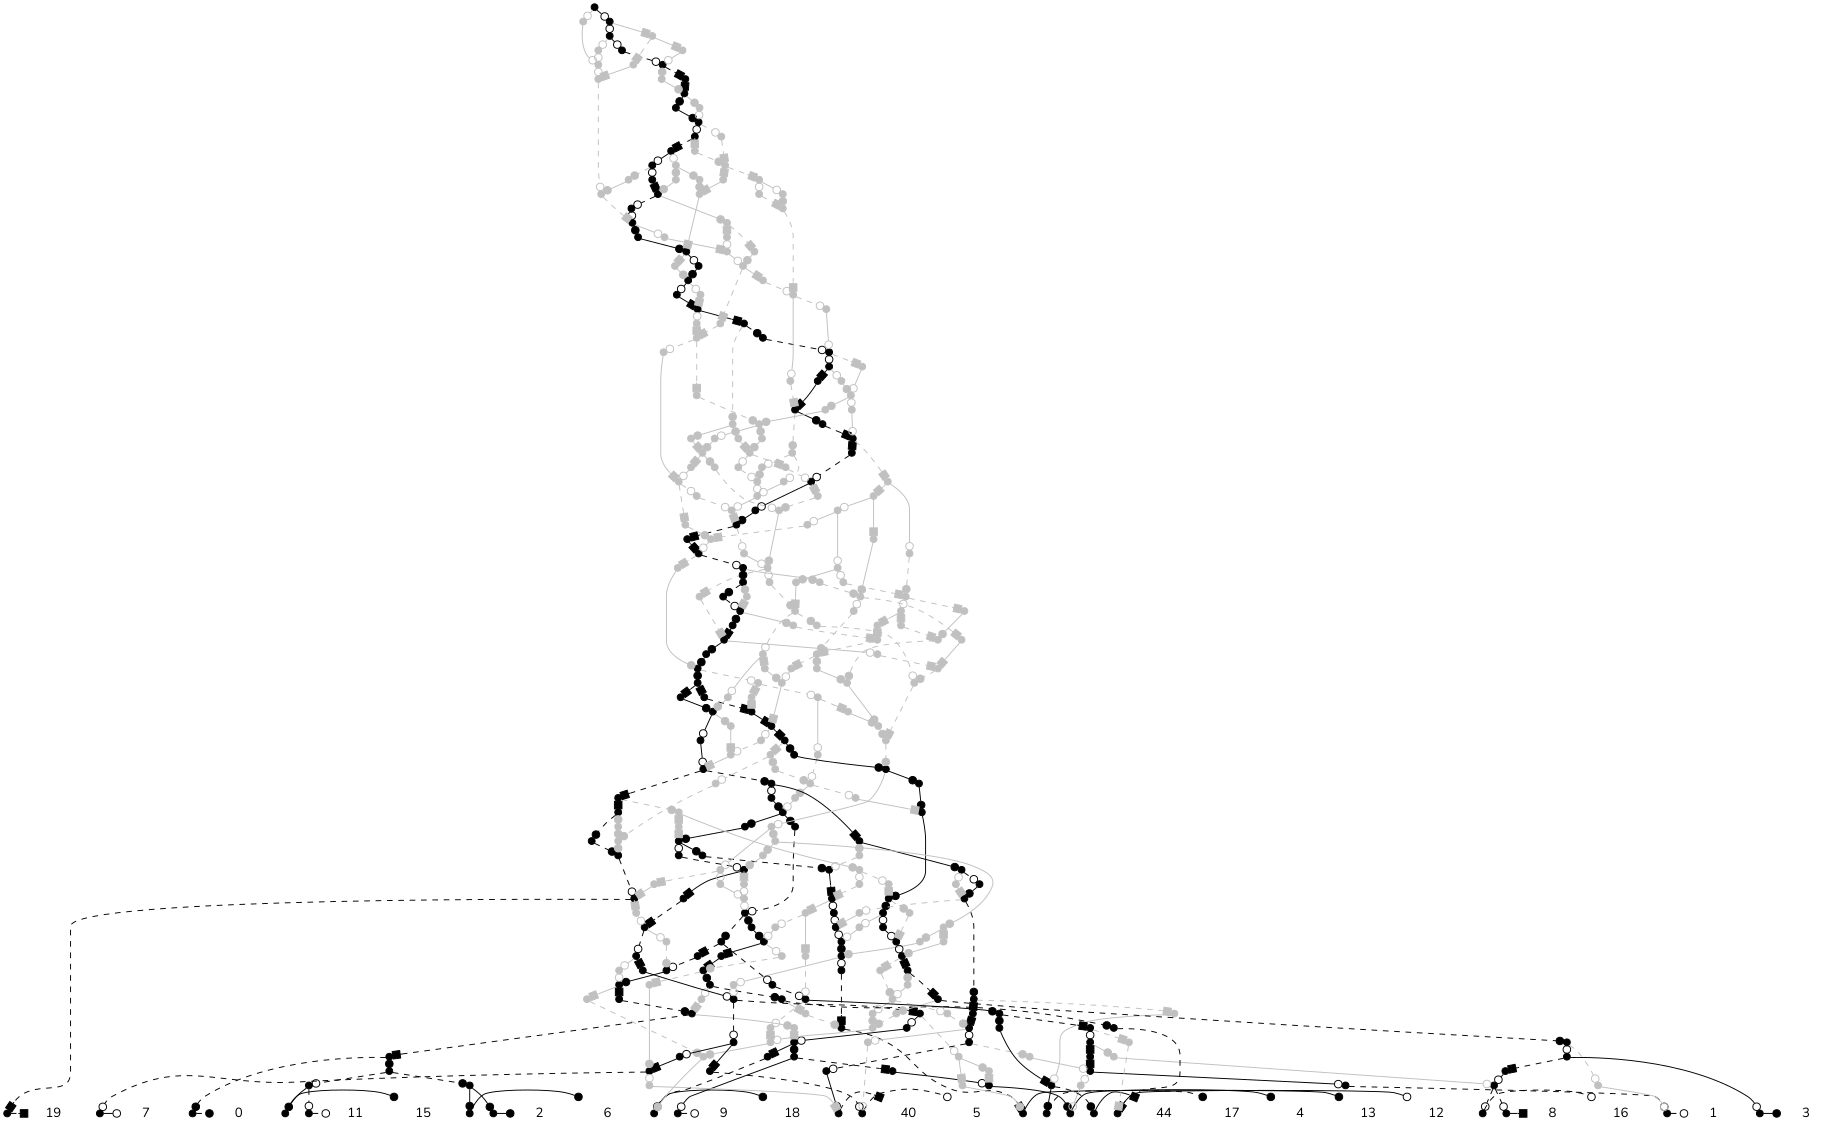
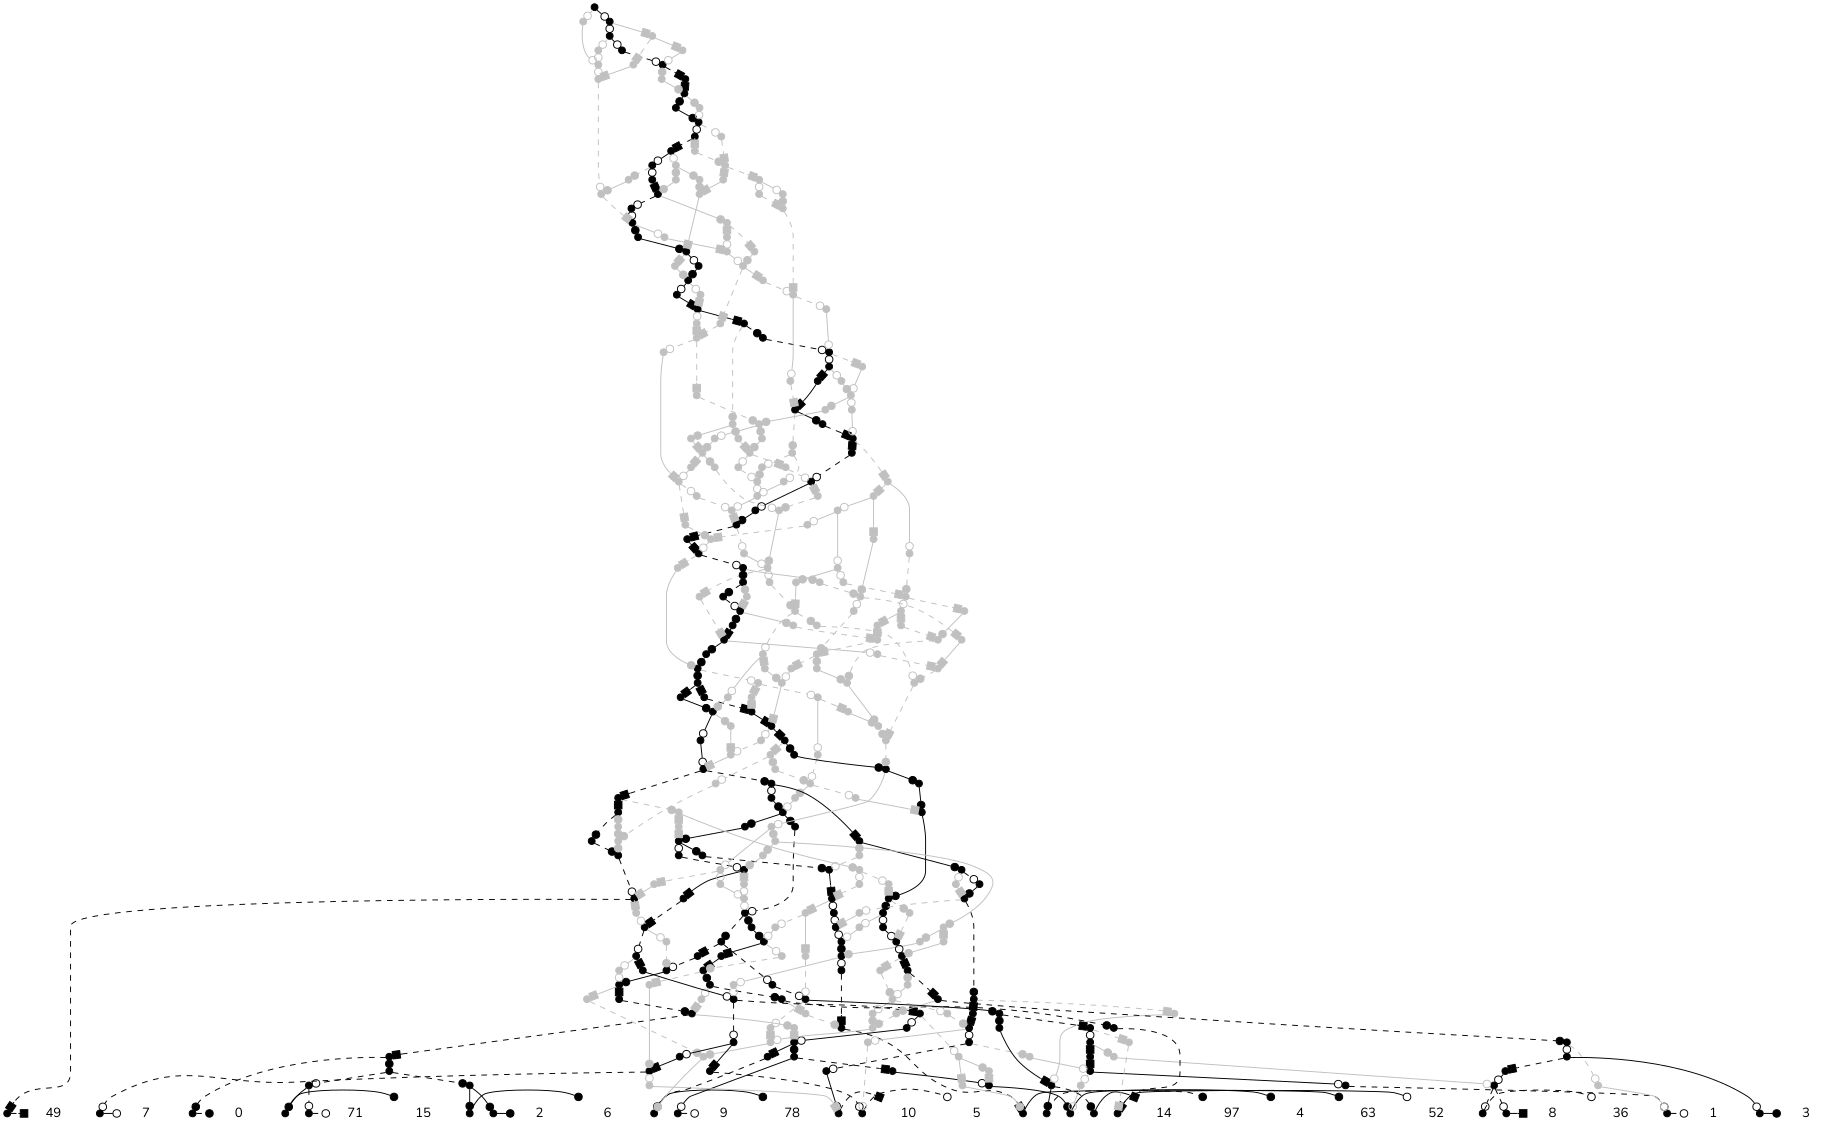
node "19": label "19" -> "49"
node "11": label "11" -> "71"
node "18": label "18" -> "78"
node "40": label "40" -> "10"
node "44": label "44" -> "14"
node "17": label "17" -> "97"
node "13": label "13" -> "63"
node "12": label "12" -> "52"
node "16": label "16" -> "36"
